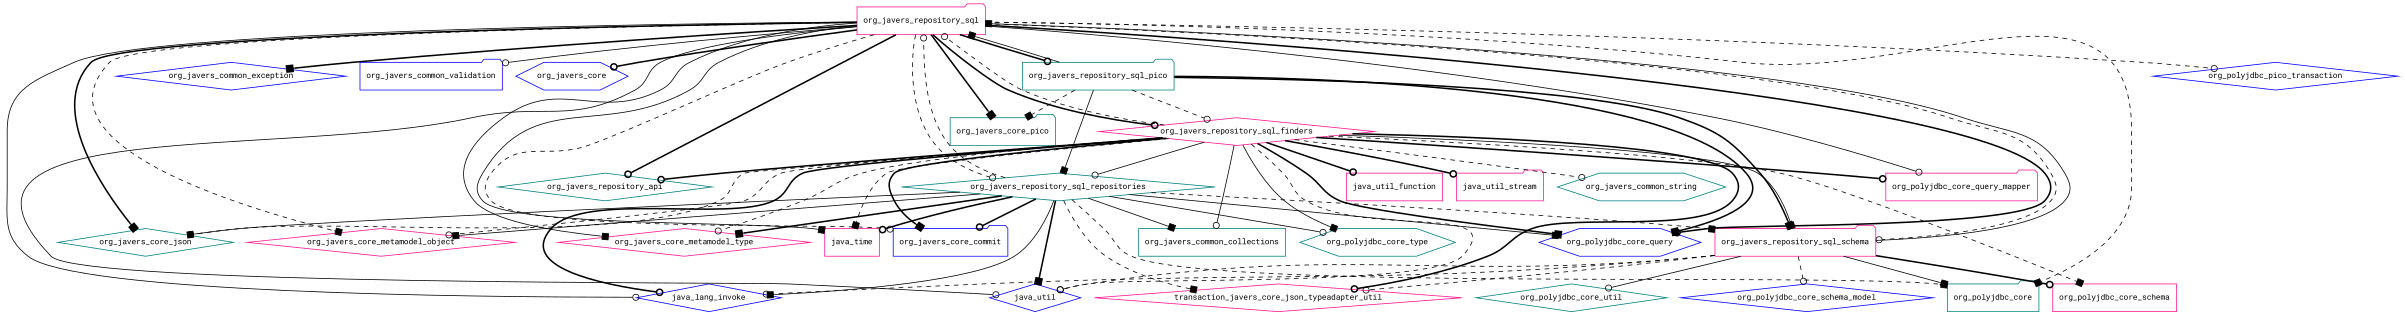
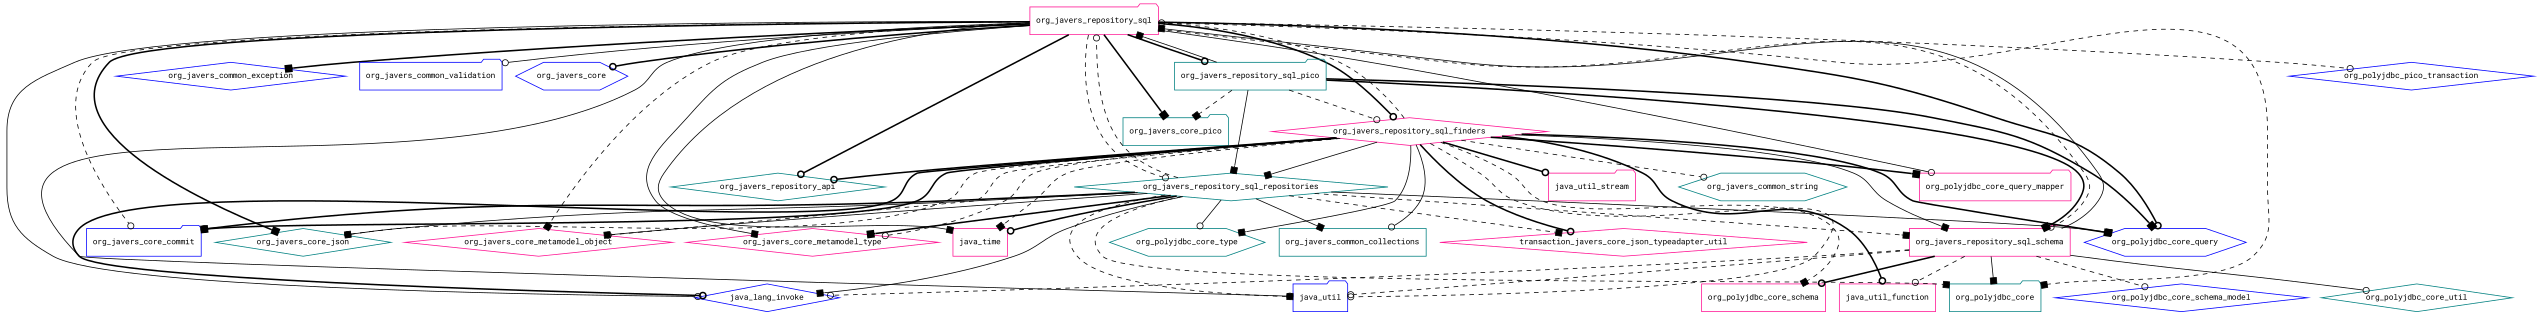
edge "org_javers_repository_sql_finders" -> "org_polyjdbc_core_query_mapper": arrowhead odot -> box
edge "org_javers_repository_sql_finders" -> "org_javers_repository_sql_repositories": arrowhead odot -> box
edge "org_javers_repository_sql_repositories" -> "java_util": style bold -> dashed
edge "org_javers_repository_sql_schema" -> "transaction_javers_core_json_typeadapter_util": now "org_javers_repository_sql_schema" -> "java_util_function"
node "java_util": shape diamond -> folder
